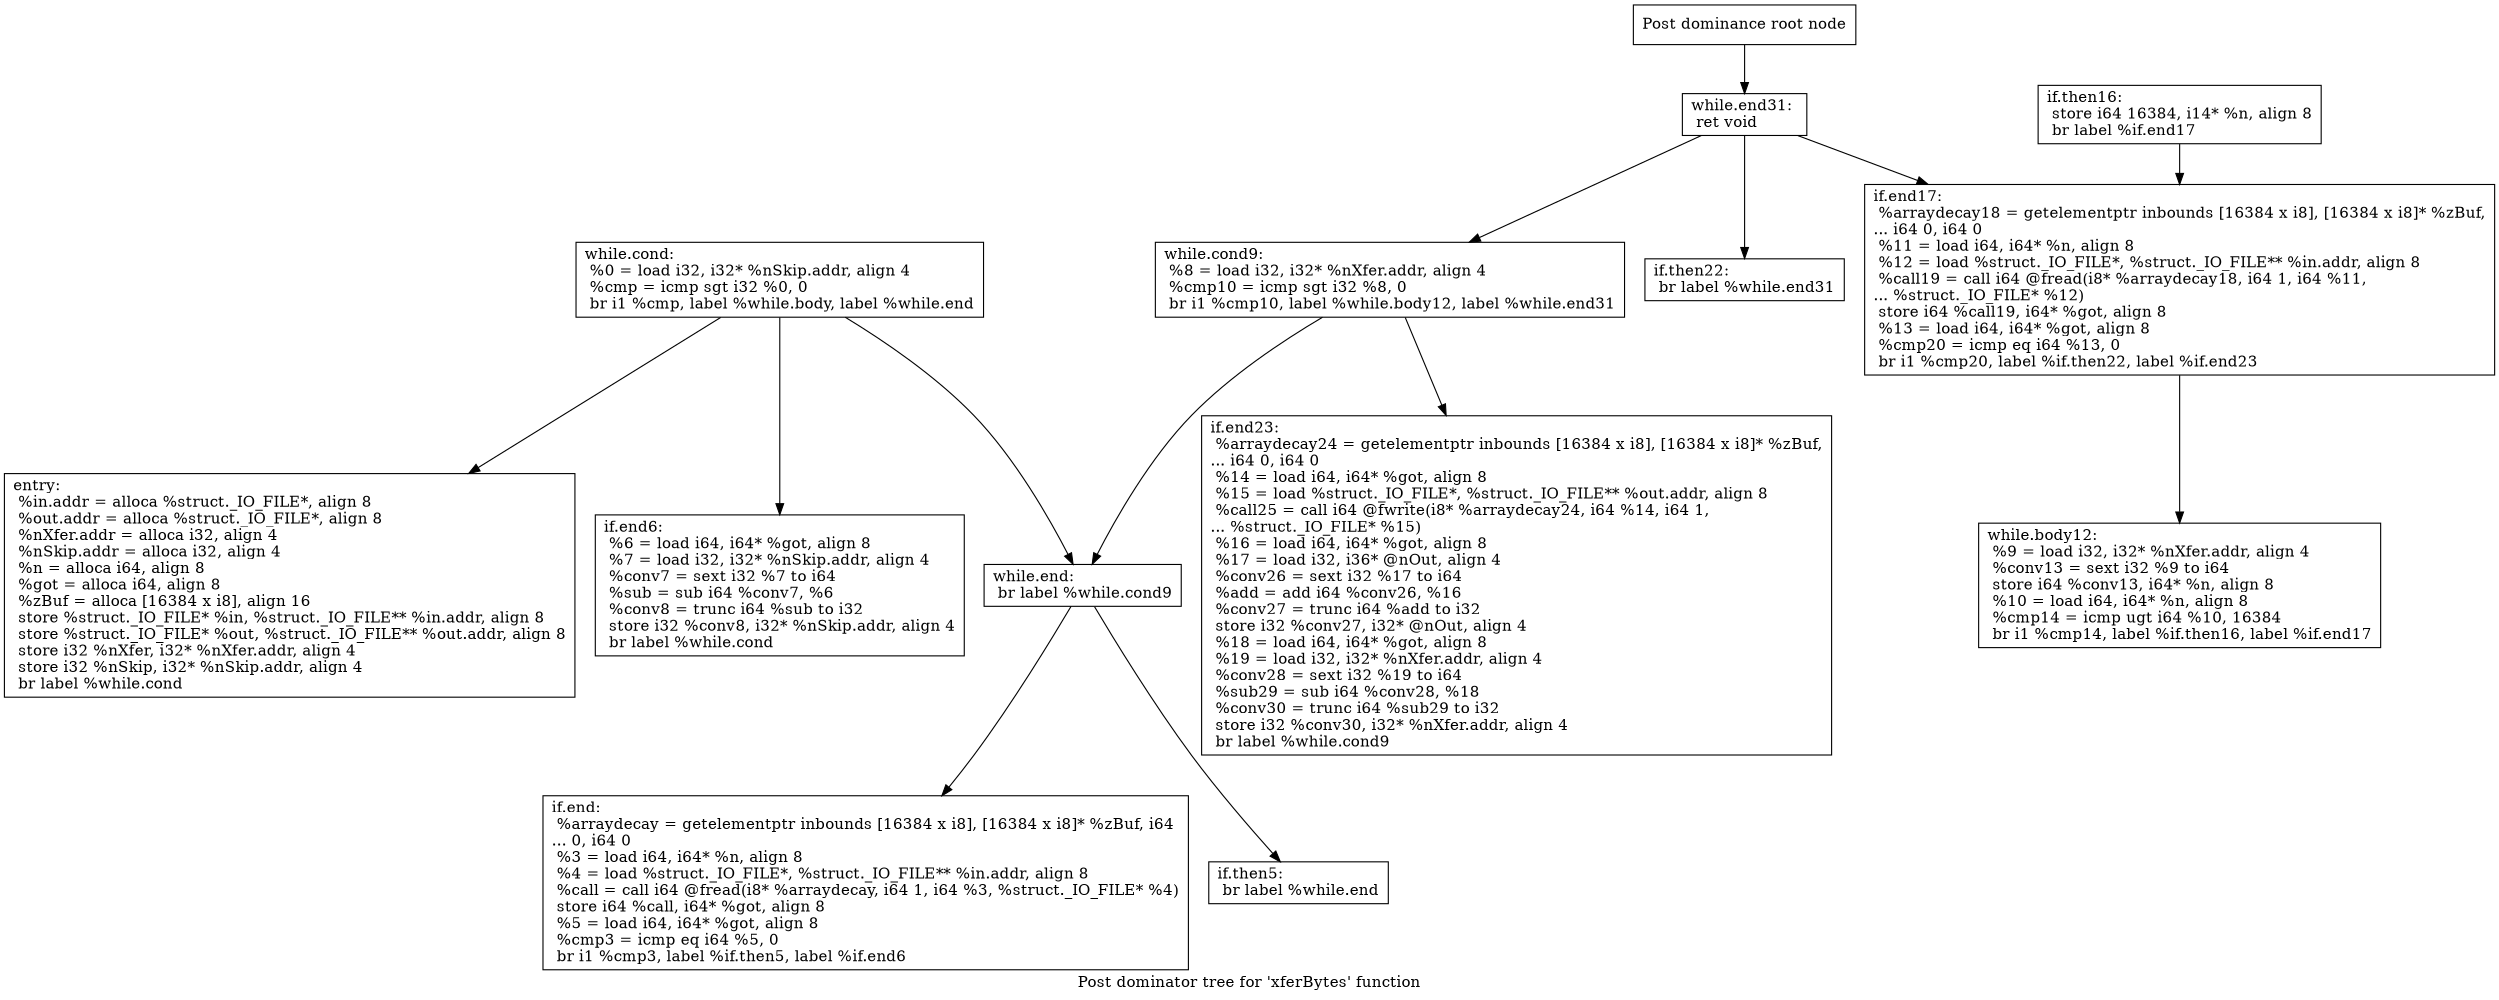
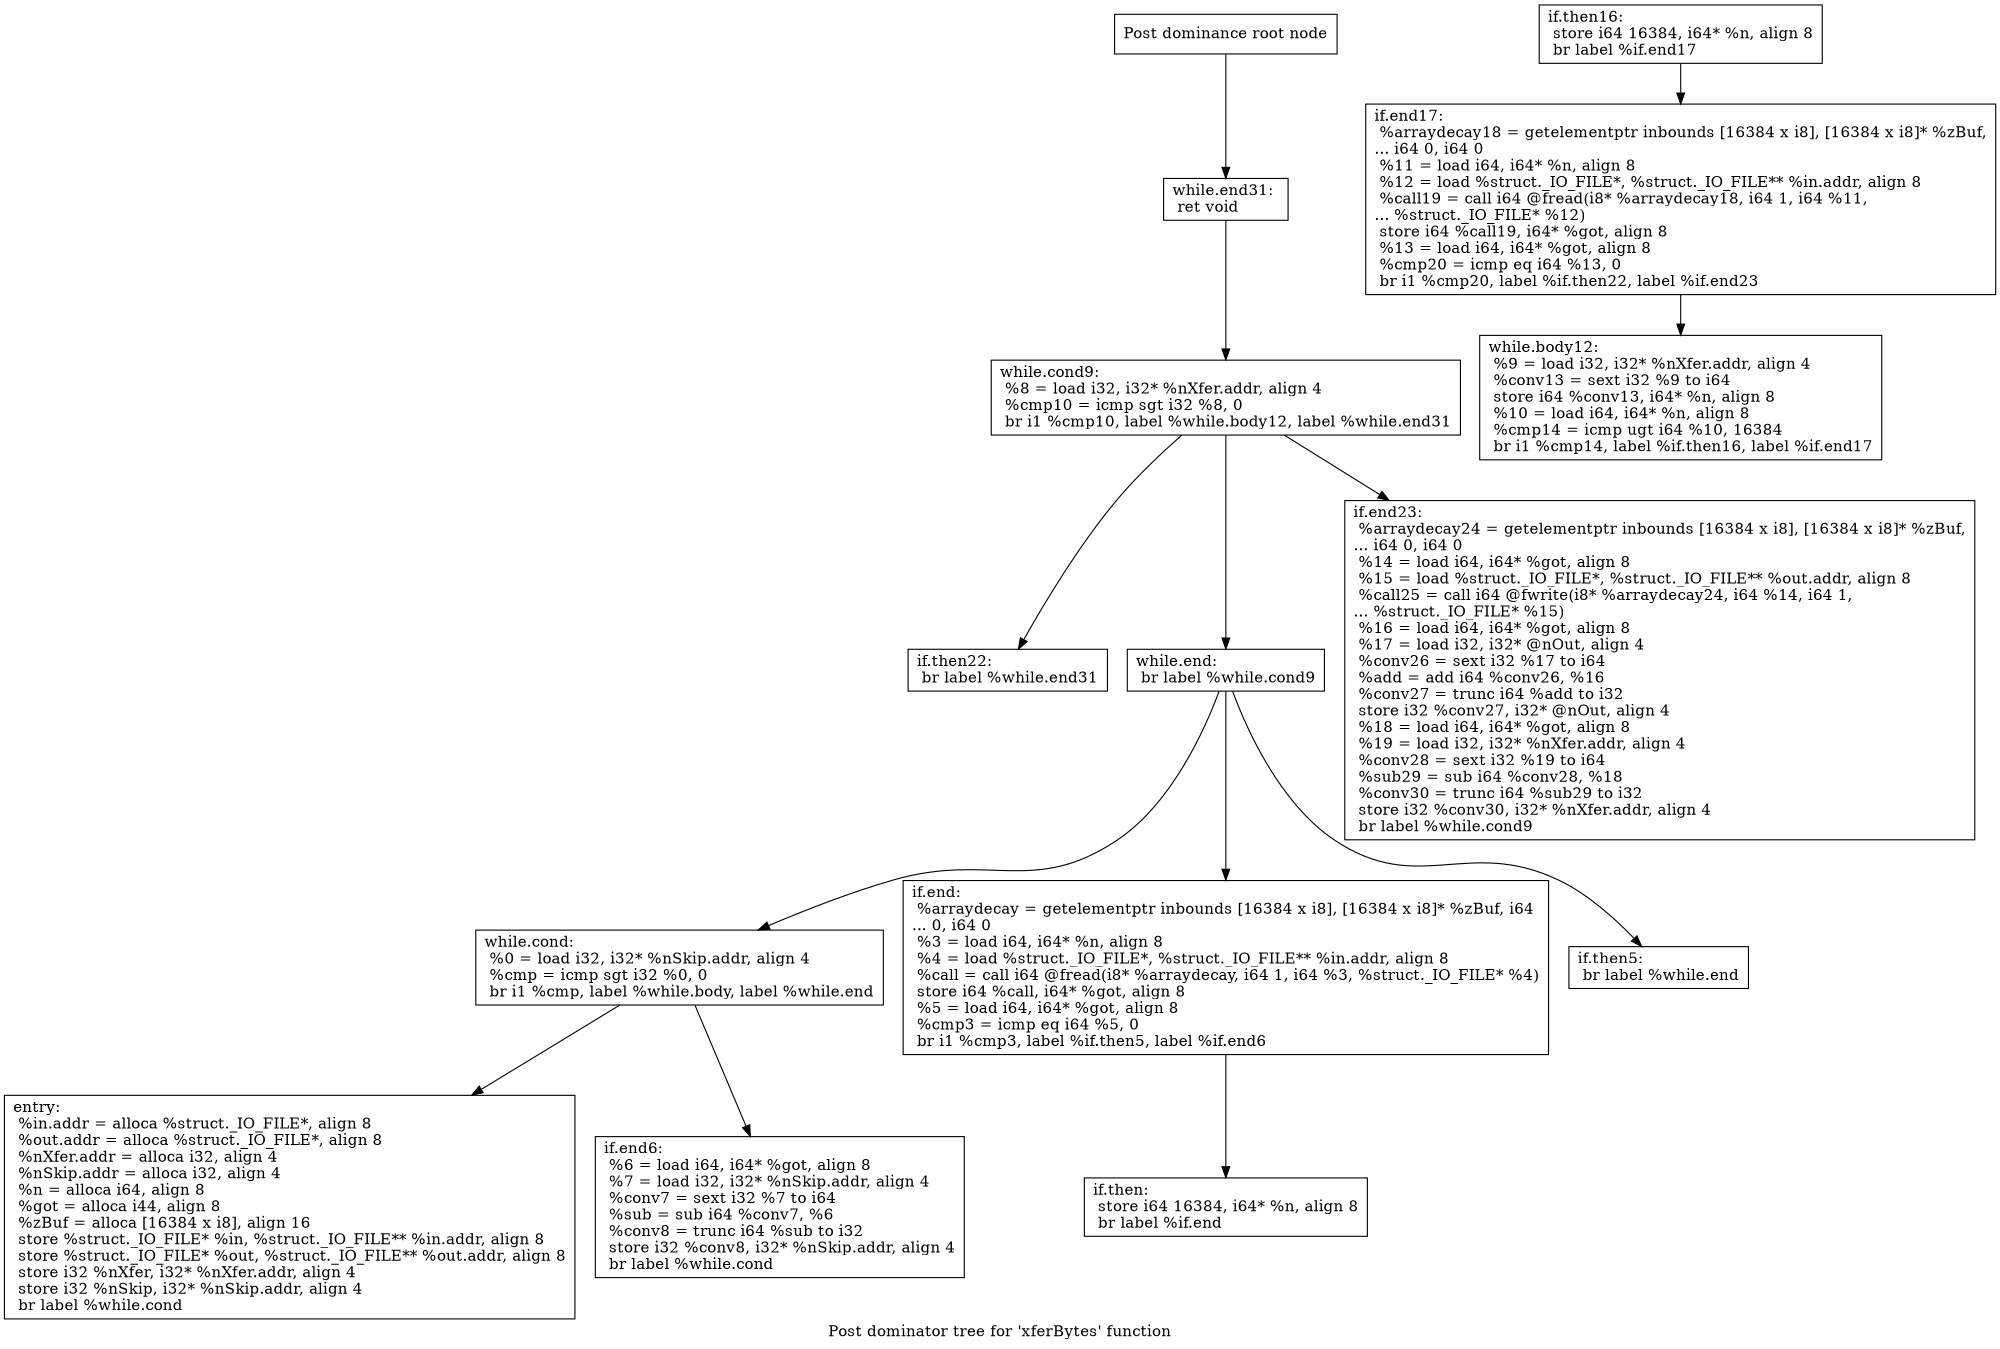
node "if.then16:": text "store i64 16384, i14* %n, align 8" -> "store i64 16384, i64* %n, align 8"
edge "while.end31:" -> "if.end17:": removed
edge "while.end31:" -> "if.then22:": now "while.cond9:" -> "if.then22:"
edge "while.cond:" -> "while.end:": reversed
node "if.end23:": text "%17 = load i32, i36* @nOut, align 4" -> "%17 = load i32, i32* @nOut, align 4"
node "entry:": text "%got = alloca i64, align 8" -> "%got = alloca i44, align 8"
node "if.then:": added
